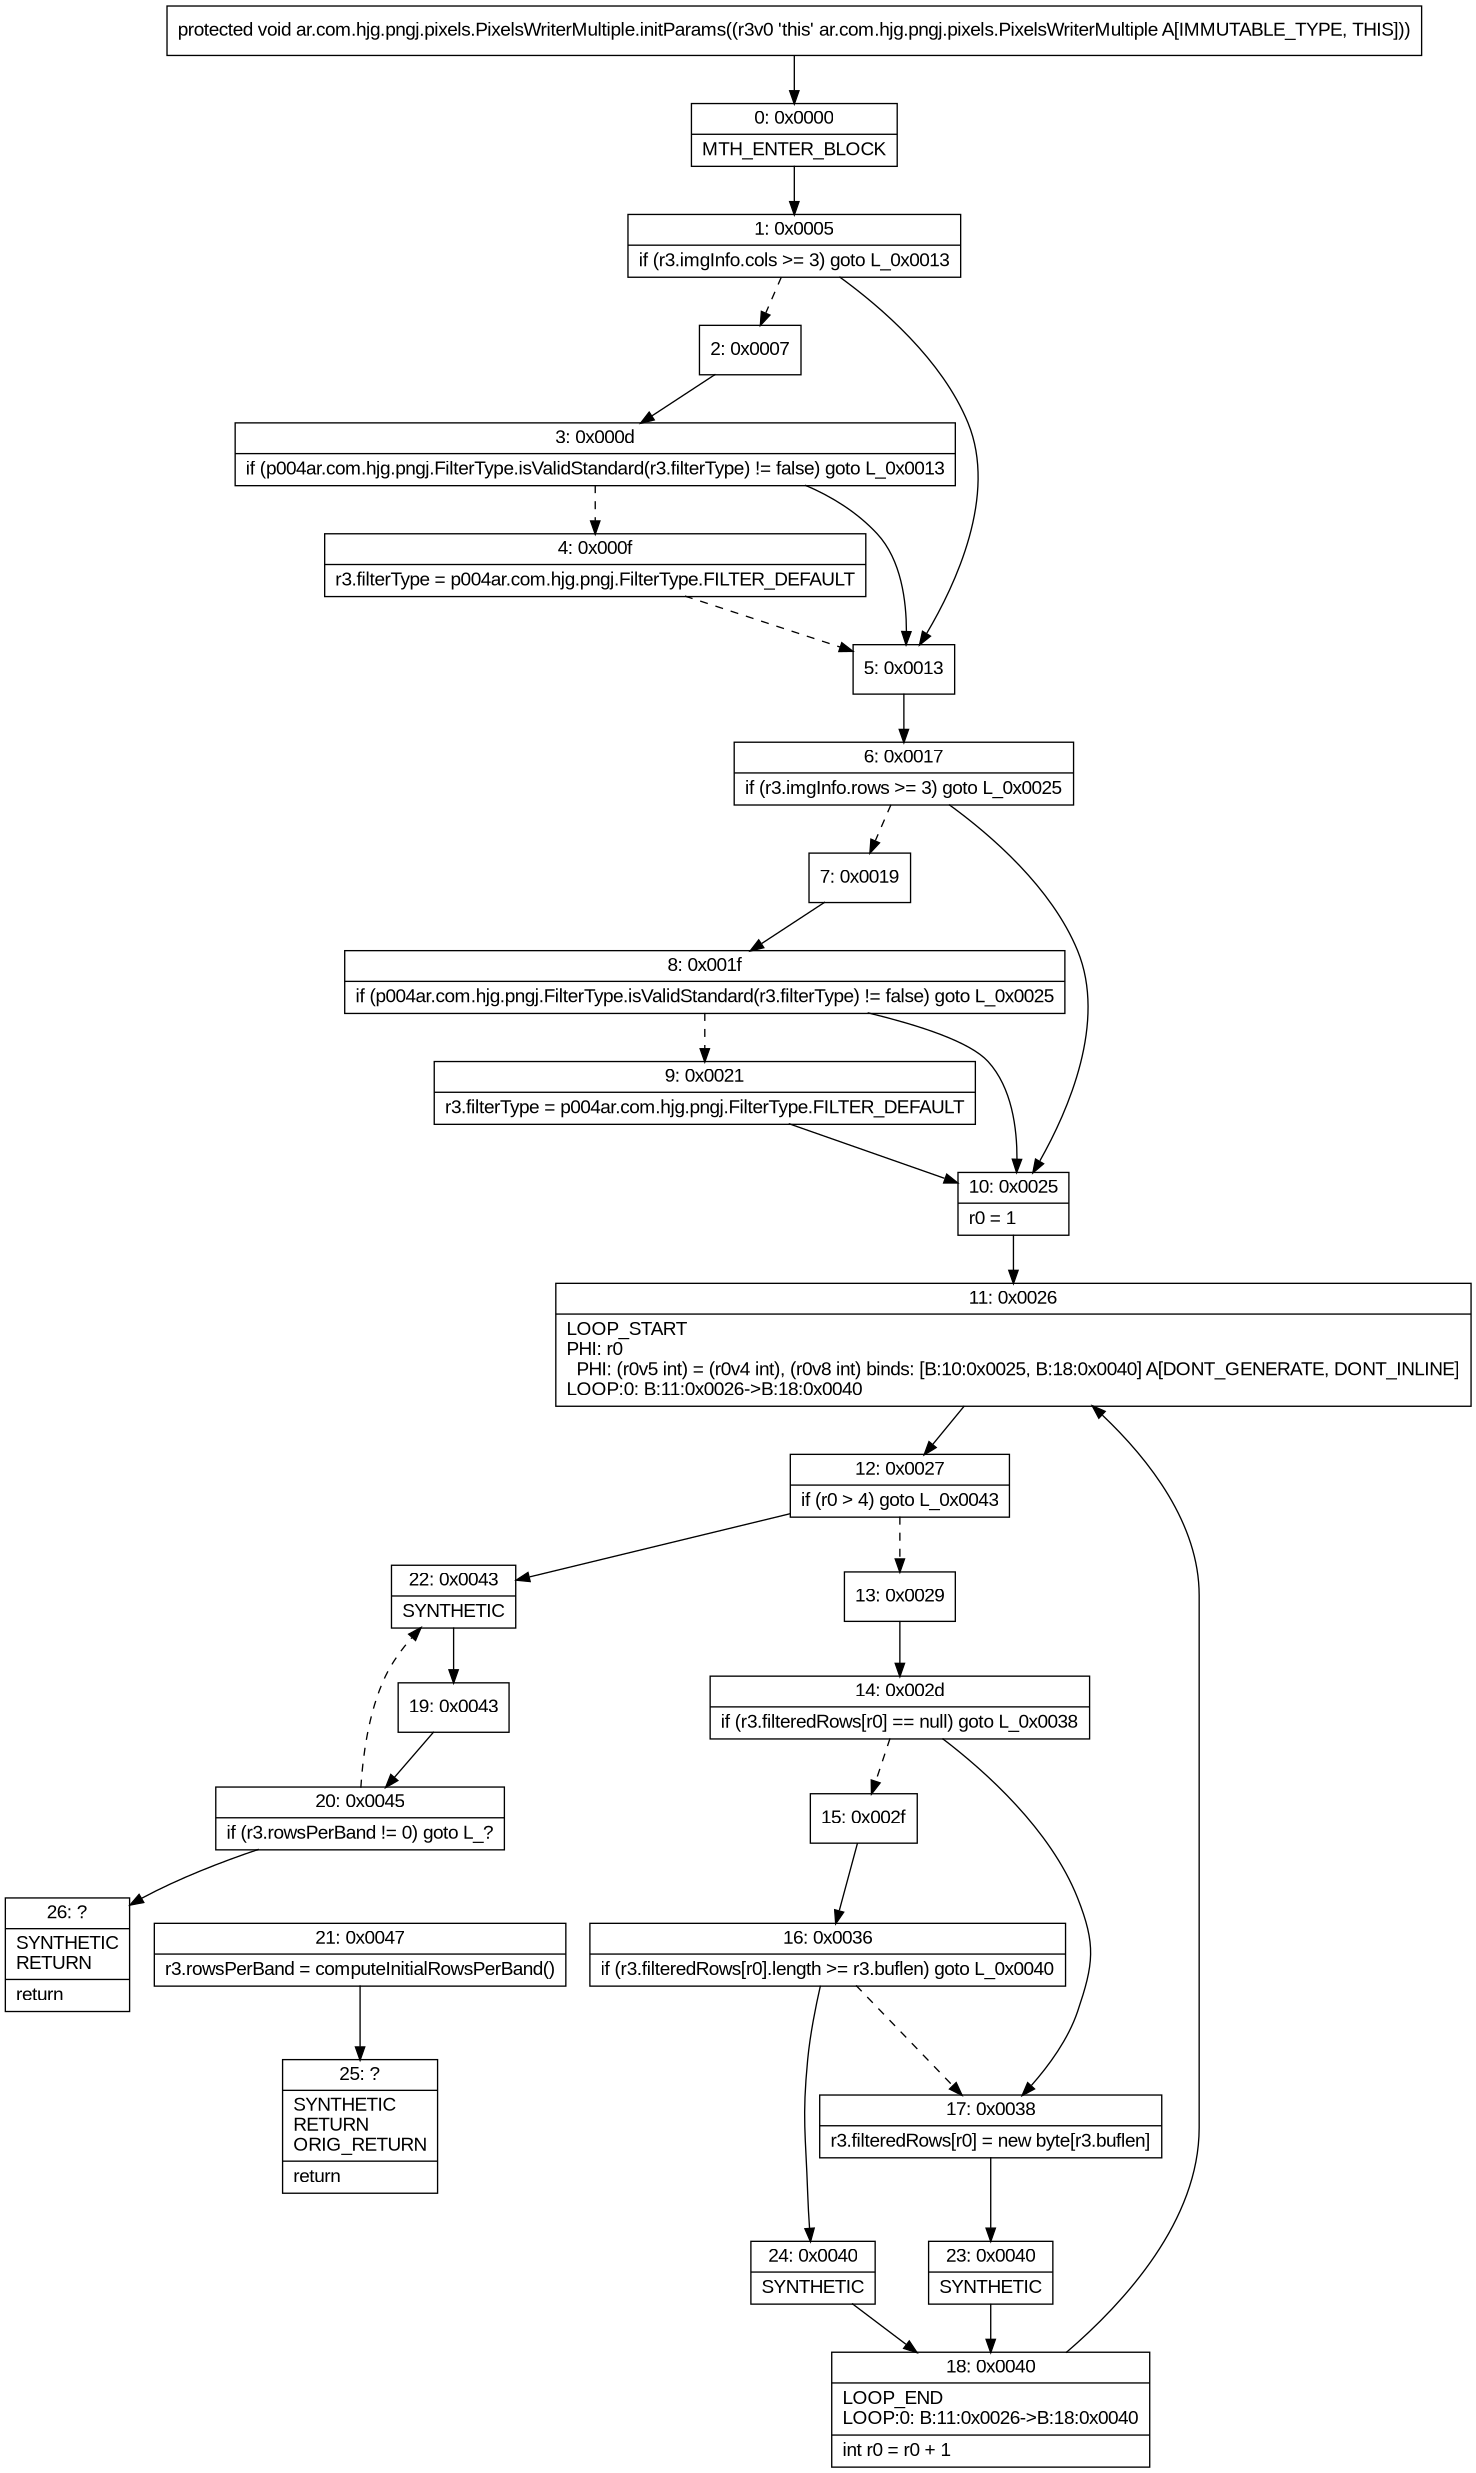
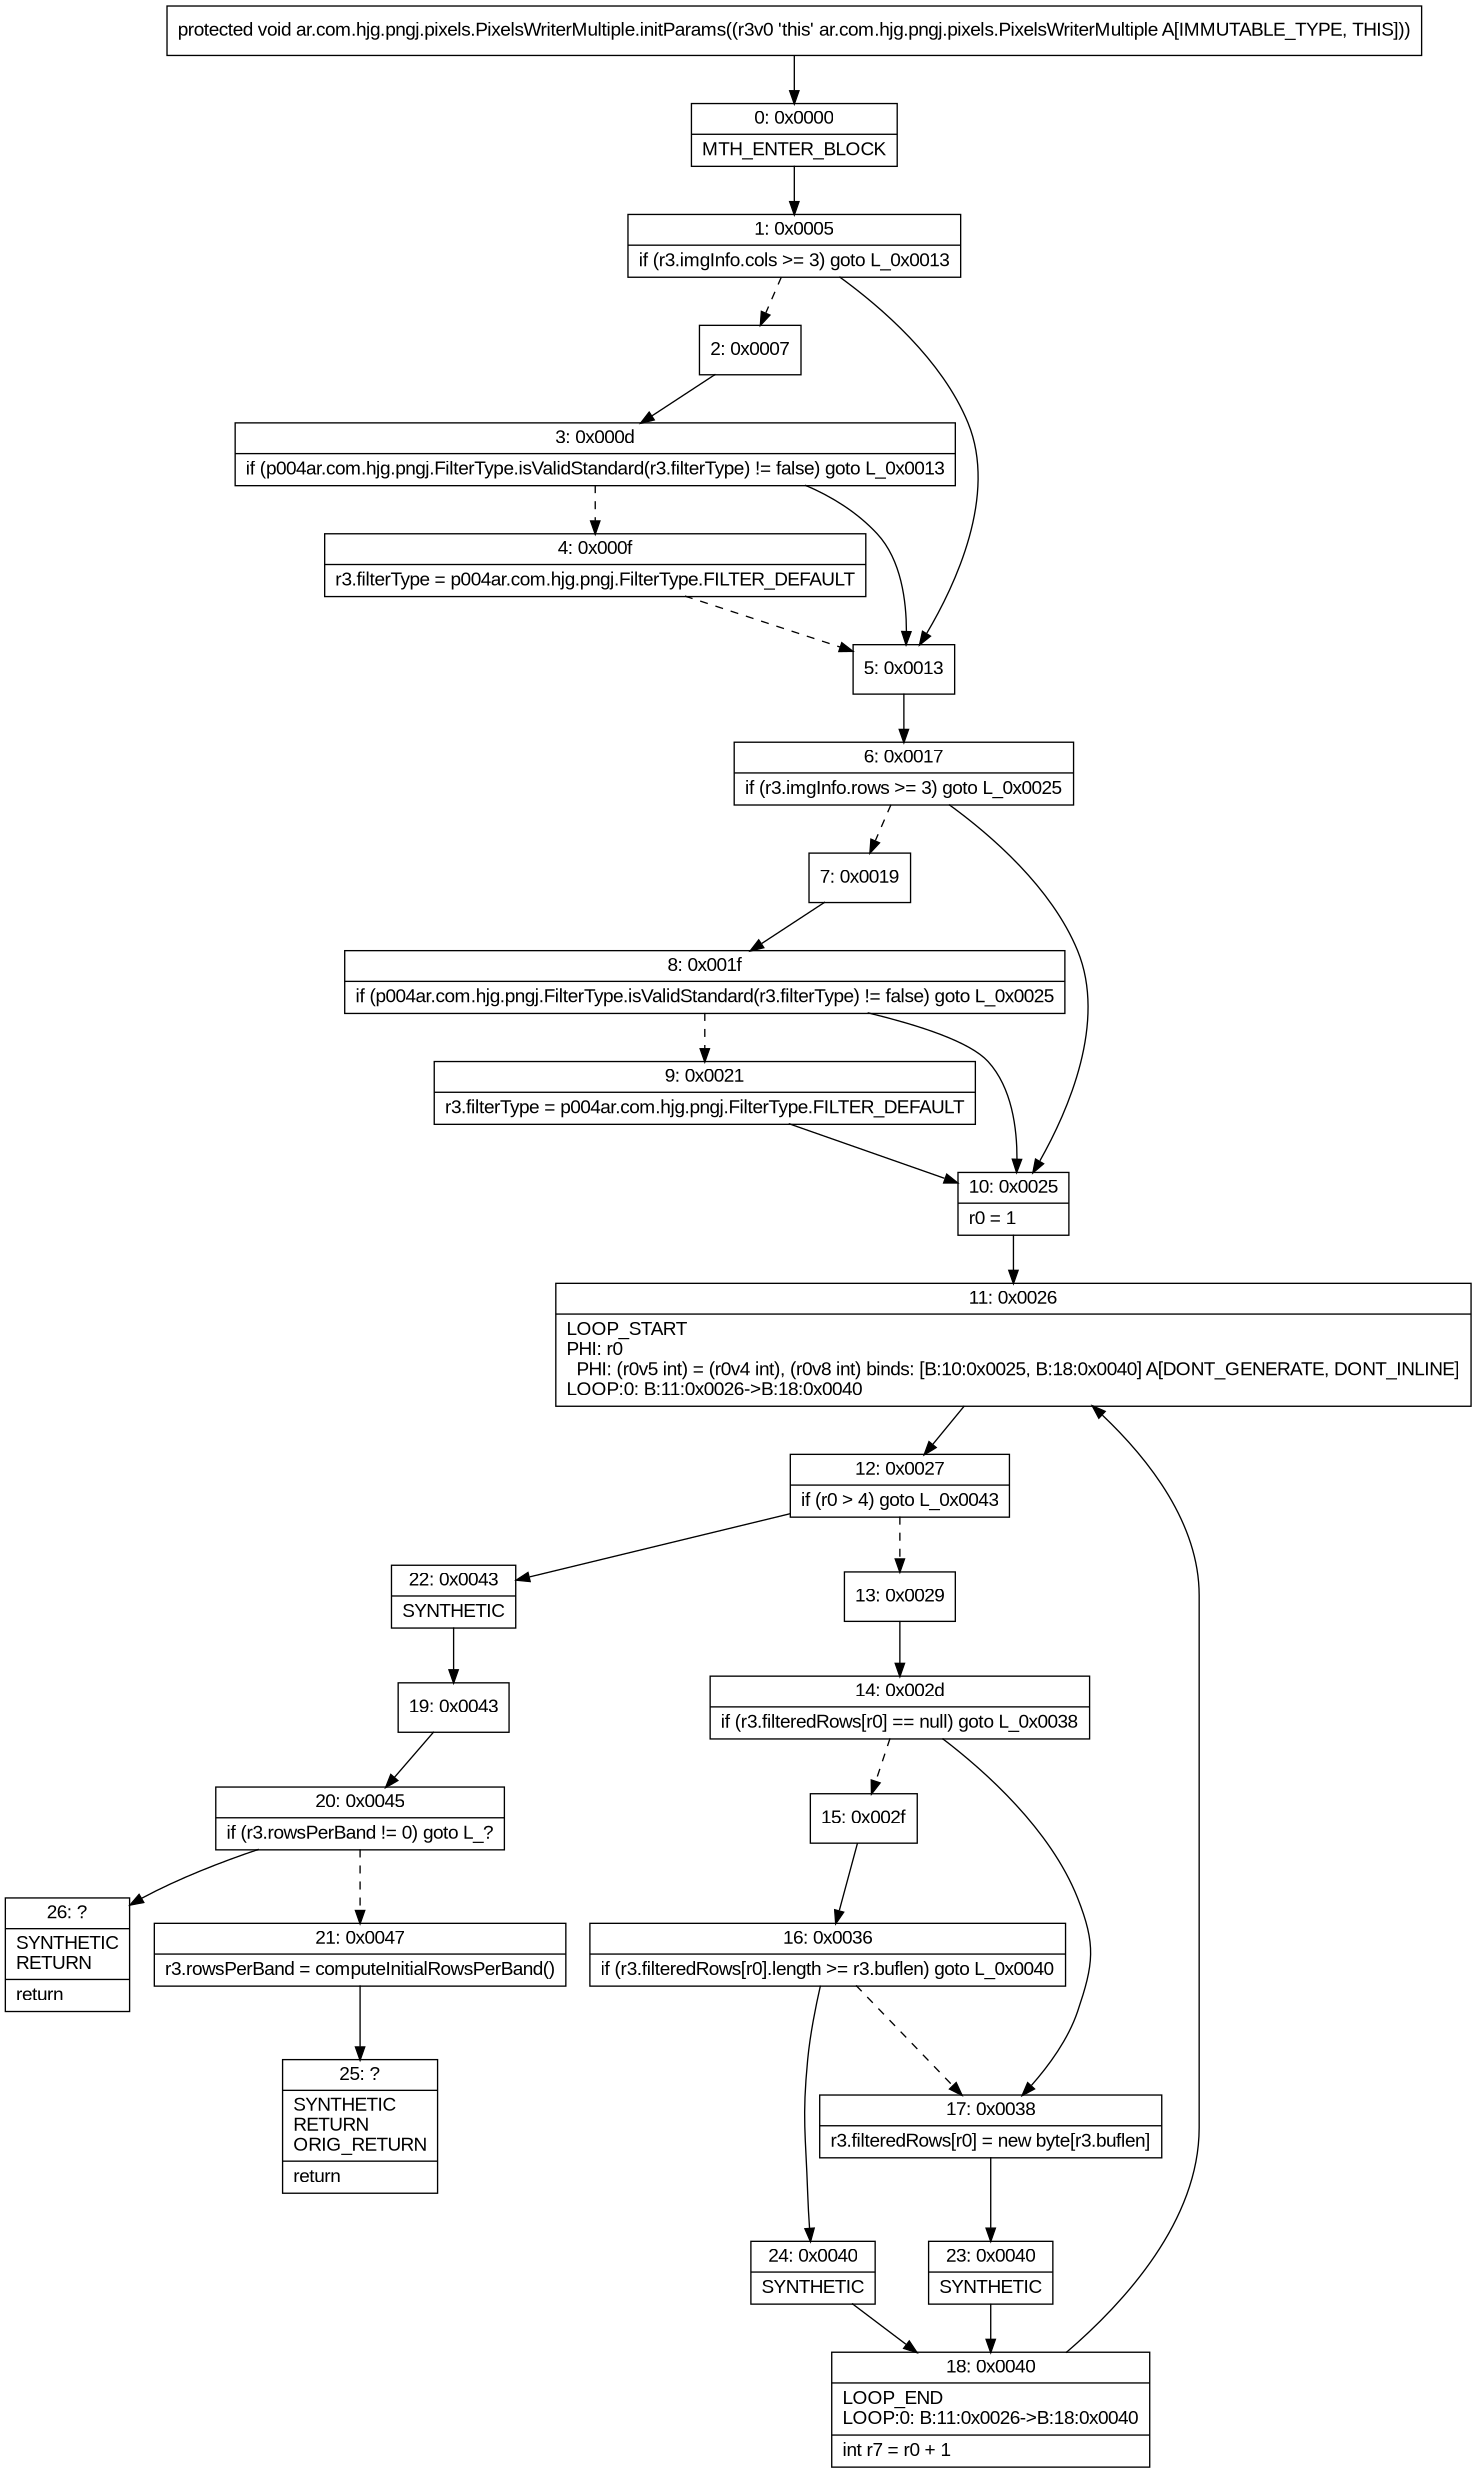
edge "20: 0x0045" -> "22: 0x0043": now "20: 0x0045" -> "21: 0x0047"
node "18: 0x0040": text "int r0 = r0 + 1" -> "int r7 = r0 + 1"
